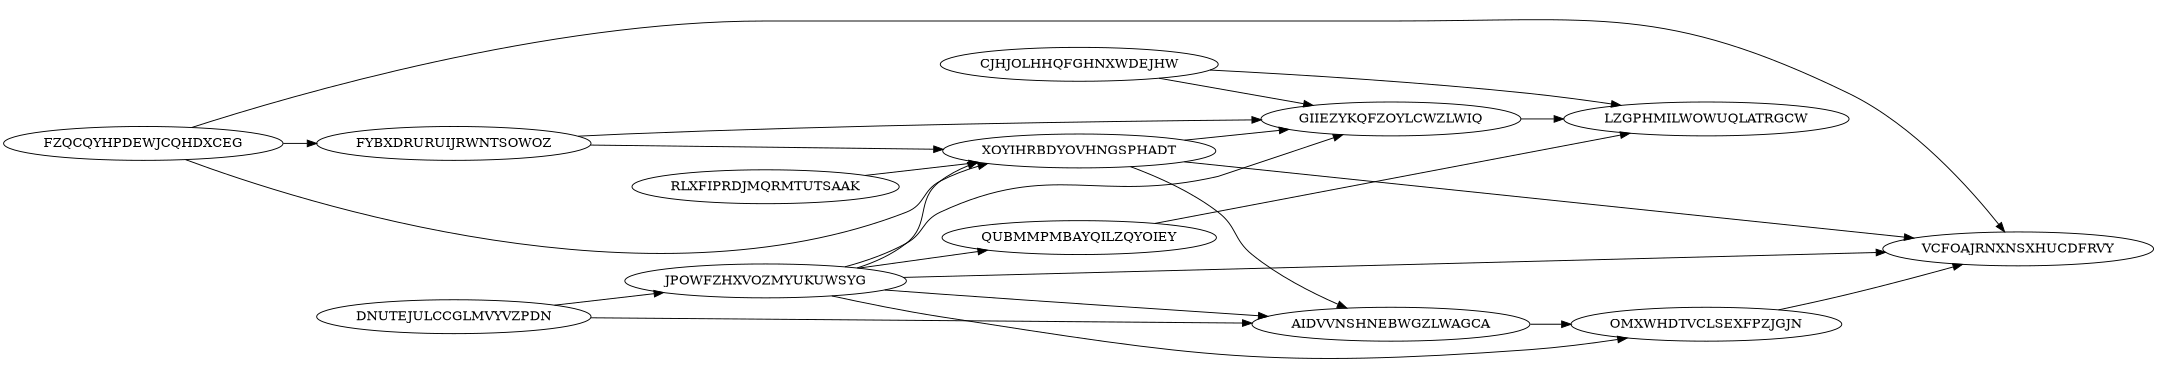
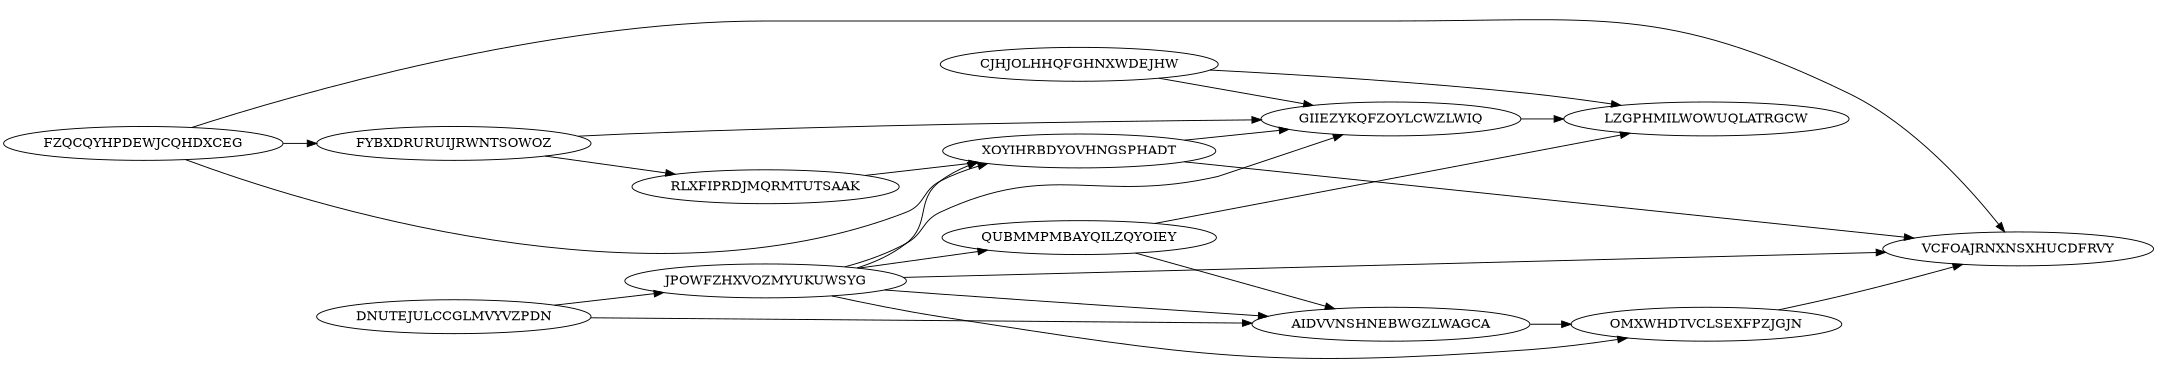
edge "FYBXDRURUIJRWNTSOWOZ" -> "XOYIHRBDYOVHNGSPHADT": now "FYBXDRURUIJRWNTSOWOZ" -> "RLXFIPRDJMQRMTUTSAAK"
edge "XOYIHRBDYOVHNGSPHADT" -> "AIDVVNSHNEBWGZLWAGCA": now "QUBMMPMBAYQILZQYOIEY" -> "AIDVVNSHNEBWGZLWAGCA"
